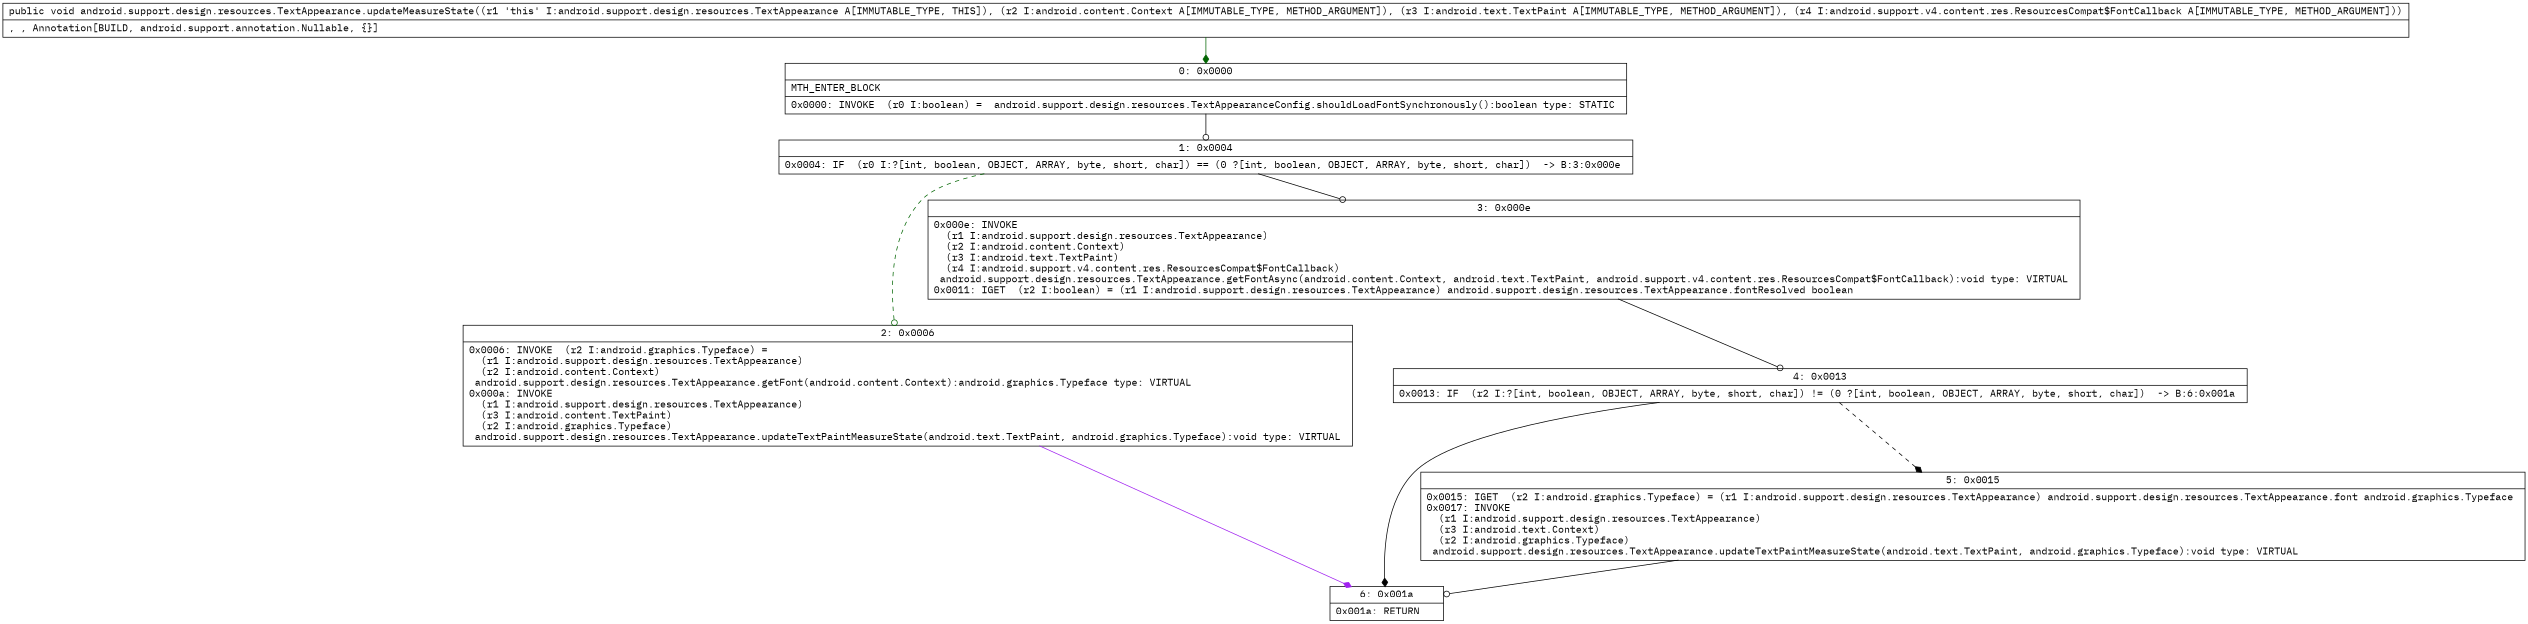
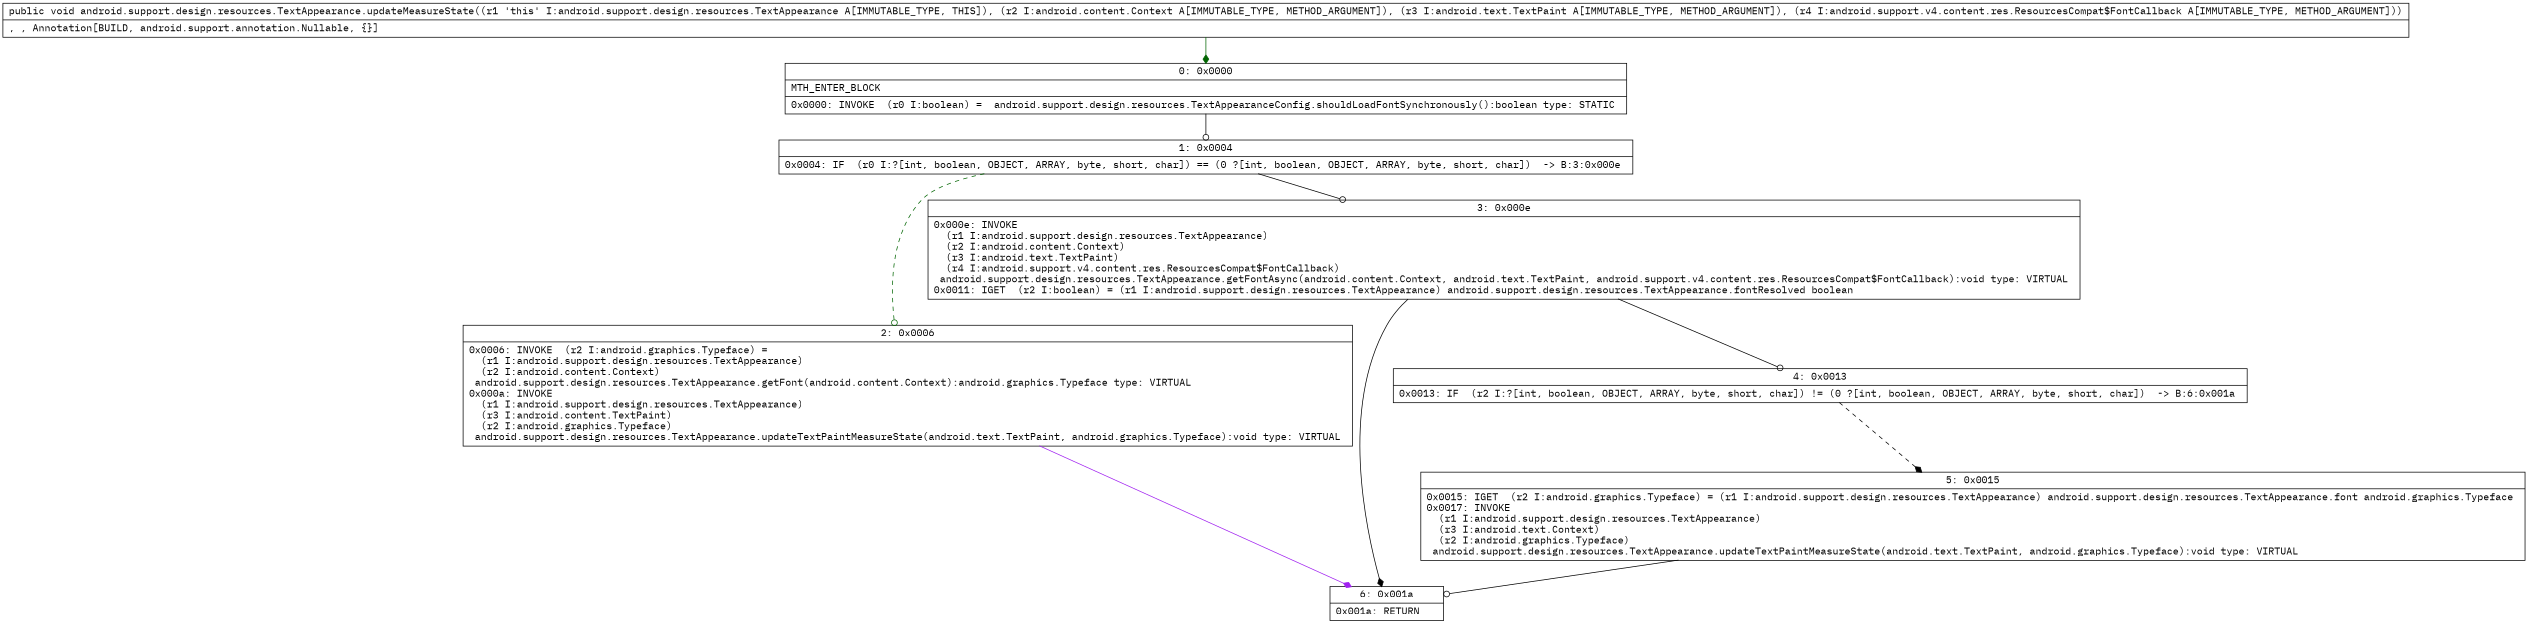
edge "4: 0x0013" -> "6: 0x001a": now "3: 0x000e" -> "6: 0x001a"
